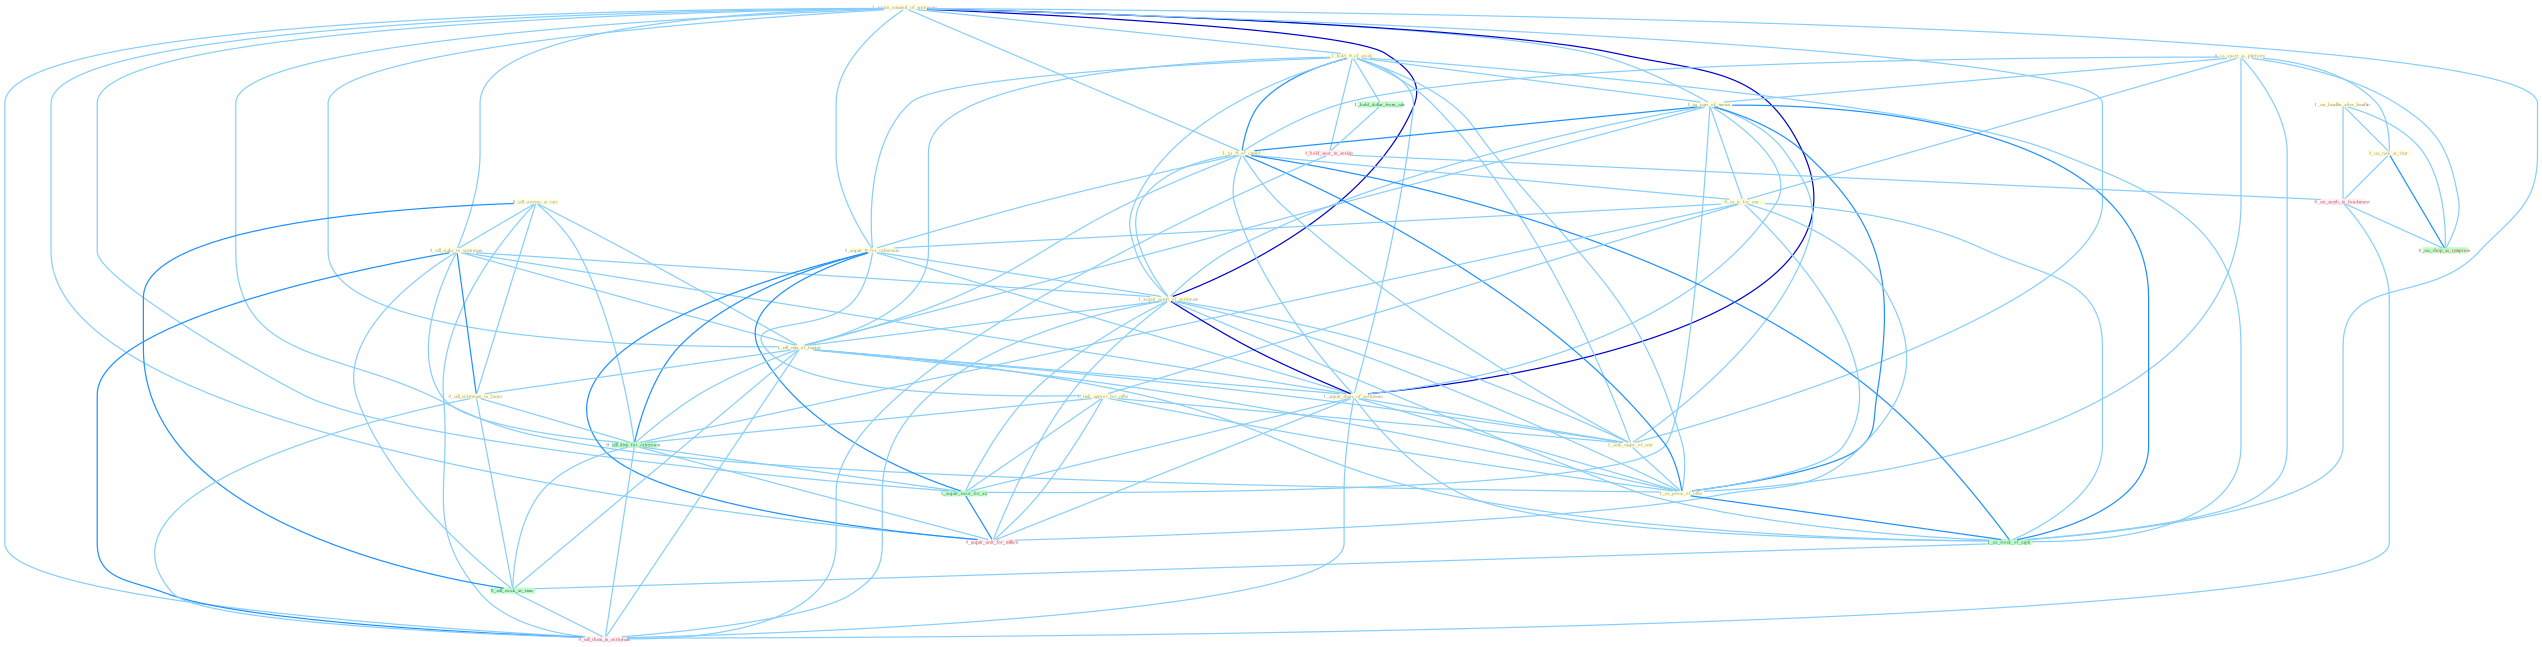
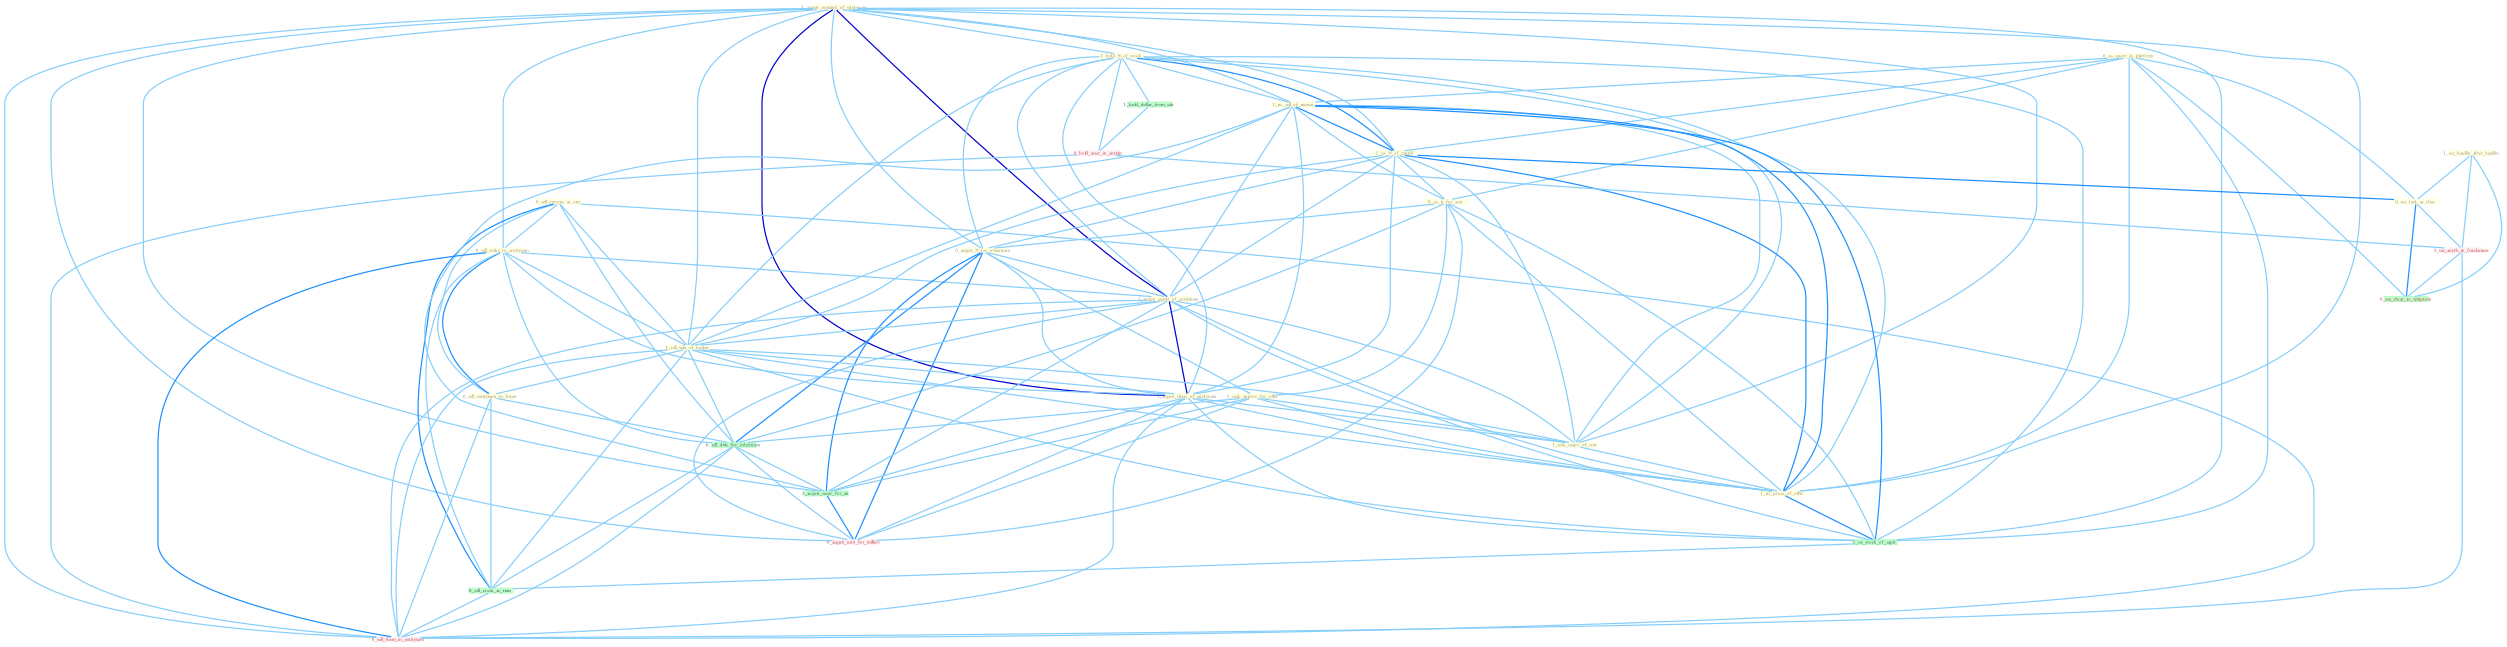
node "1_us_part_of_monei": label "1_us_part_of_monei" -> "1_us_sell_of_monei"
edge "1_us_%_of_capabl" -- "1_us_stock_of_capit": now "1_us_%_of_capabl" -- "0_see_task_as_that"
